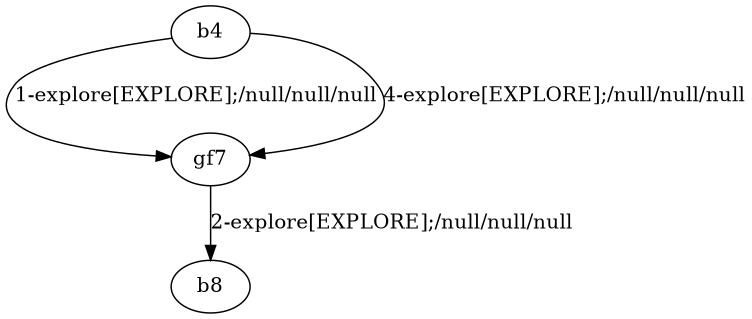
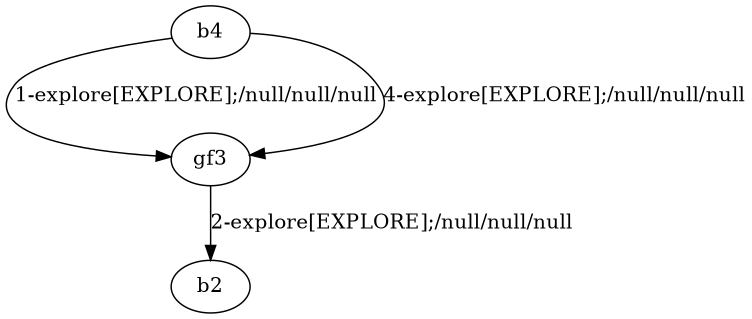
node "gf7": label "gf7" -> "gf3"
node "b8": label "b8" -> "b2"
